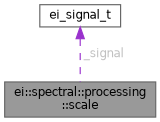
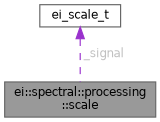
node "ei_signal_t": label "ei_signal_t" -> "ei_scale_t"
